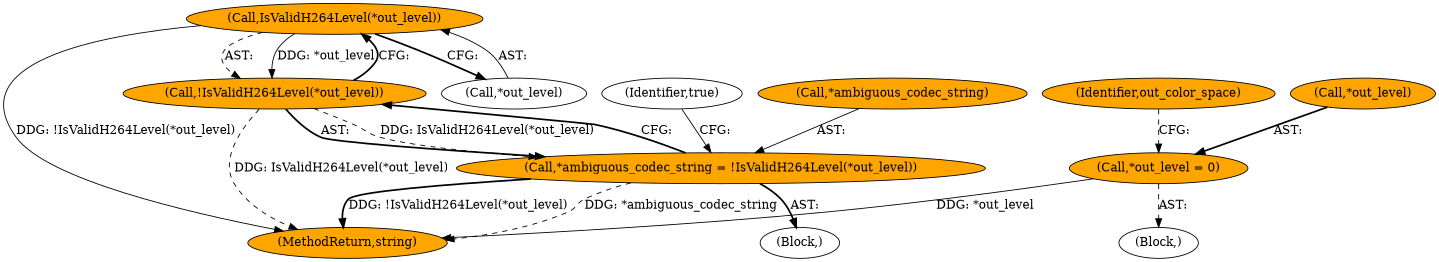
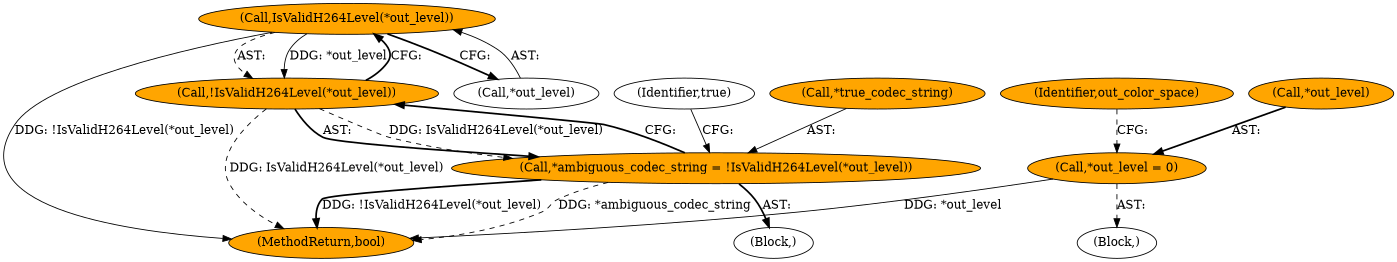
node "(Call,*ambiguous_codec_string)": label "(Call,*ambiguous_codec_string)" -> "(Call,*true_codec_string)"
node "(MethodReturn,string)": label "(MethodReturn,string)" -> "(MethodReturn,bool)"
